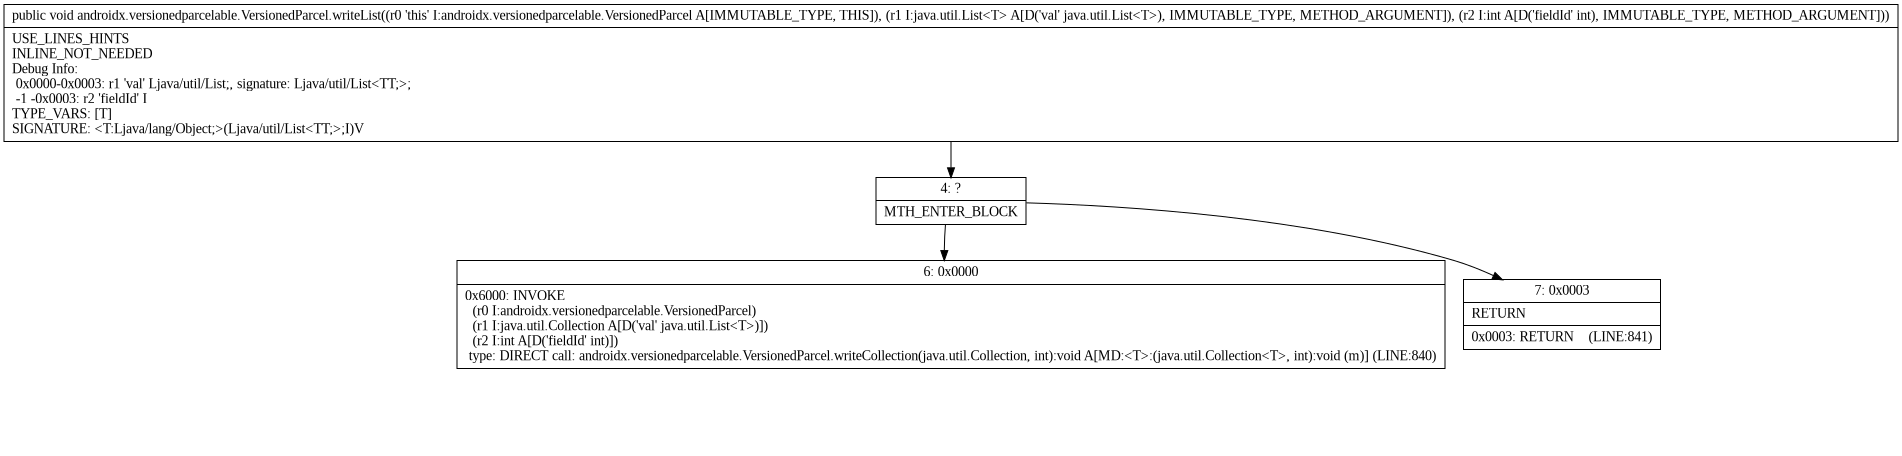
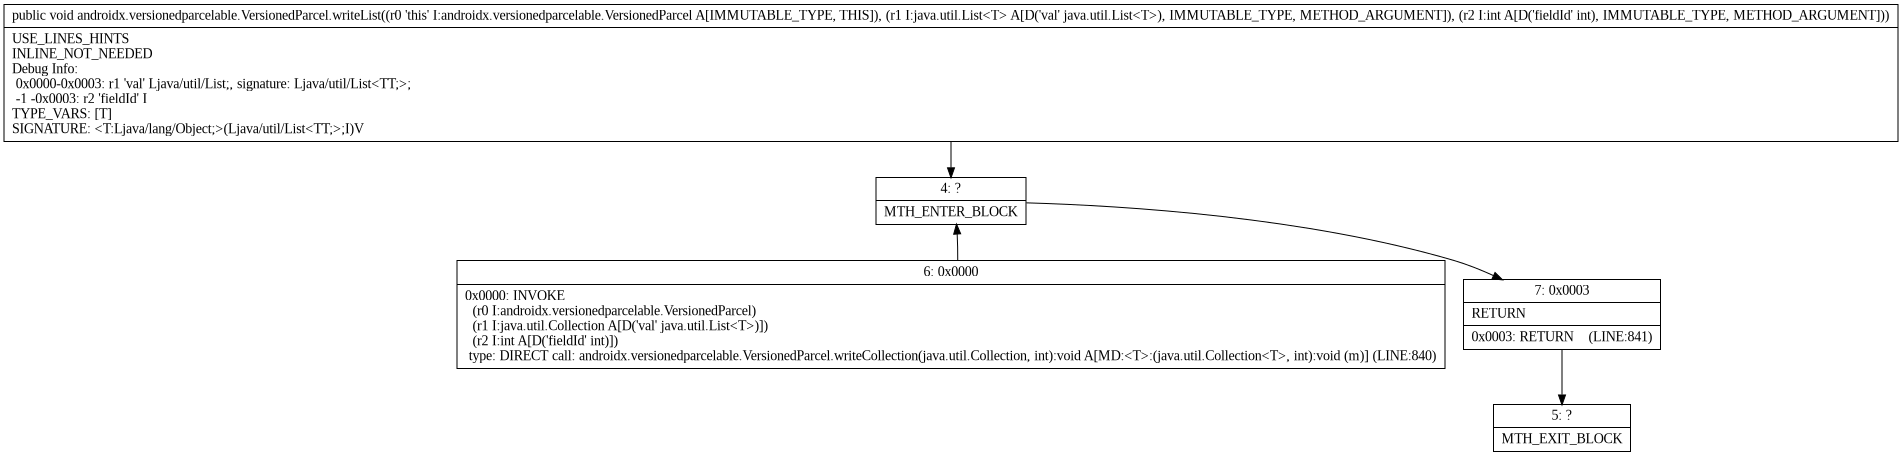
edge "4: ?" -> "6: 0x0000": reversed
node "6: 0x0000": text "0x6000: INVOKE" -> "0x0000: INVOKE"
node "5: ?": added
